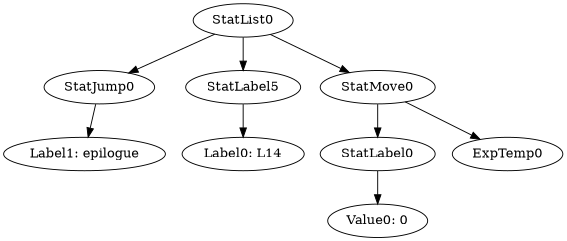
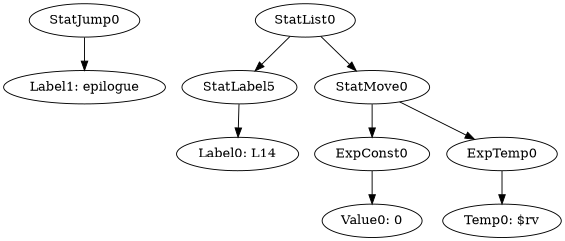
edge "StatList0" -> "StatJump0": removed
node "StatLabel0": label "StatLabel0" -> "ExpConst0"
node "Temp0: $rv": added
